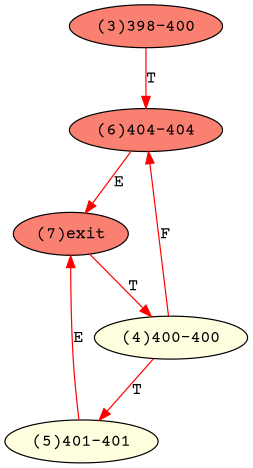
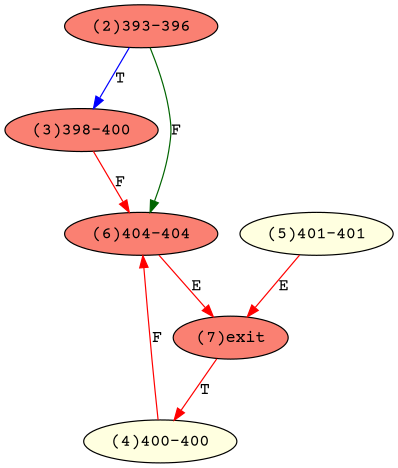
node "(2)393-396": added
edge "(3)398-400" -> "(6)404-404": label "T" -> "F"
edge "(4)400-400" -> "(5)401-401": removed, label "T"
